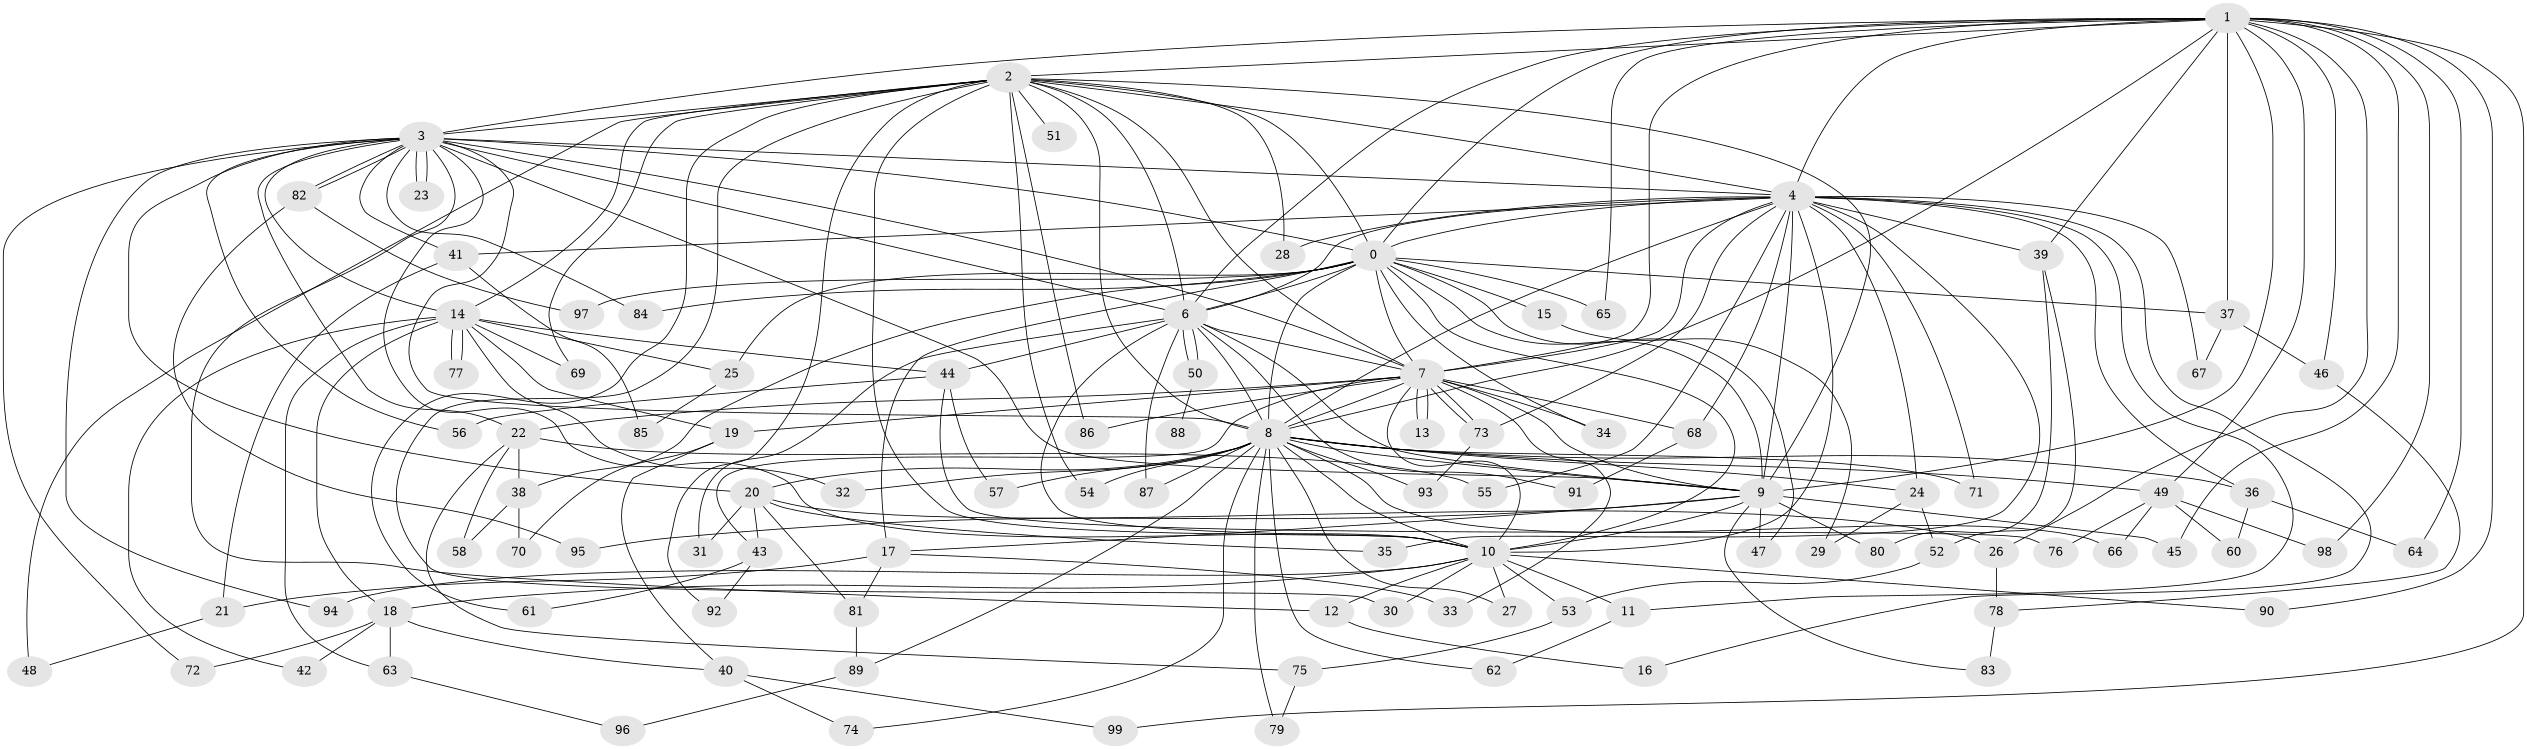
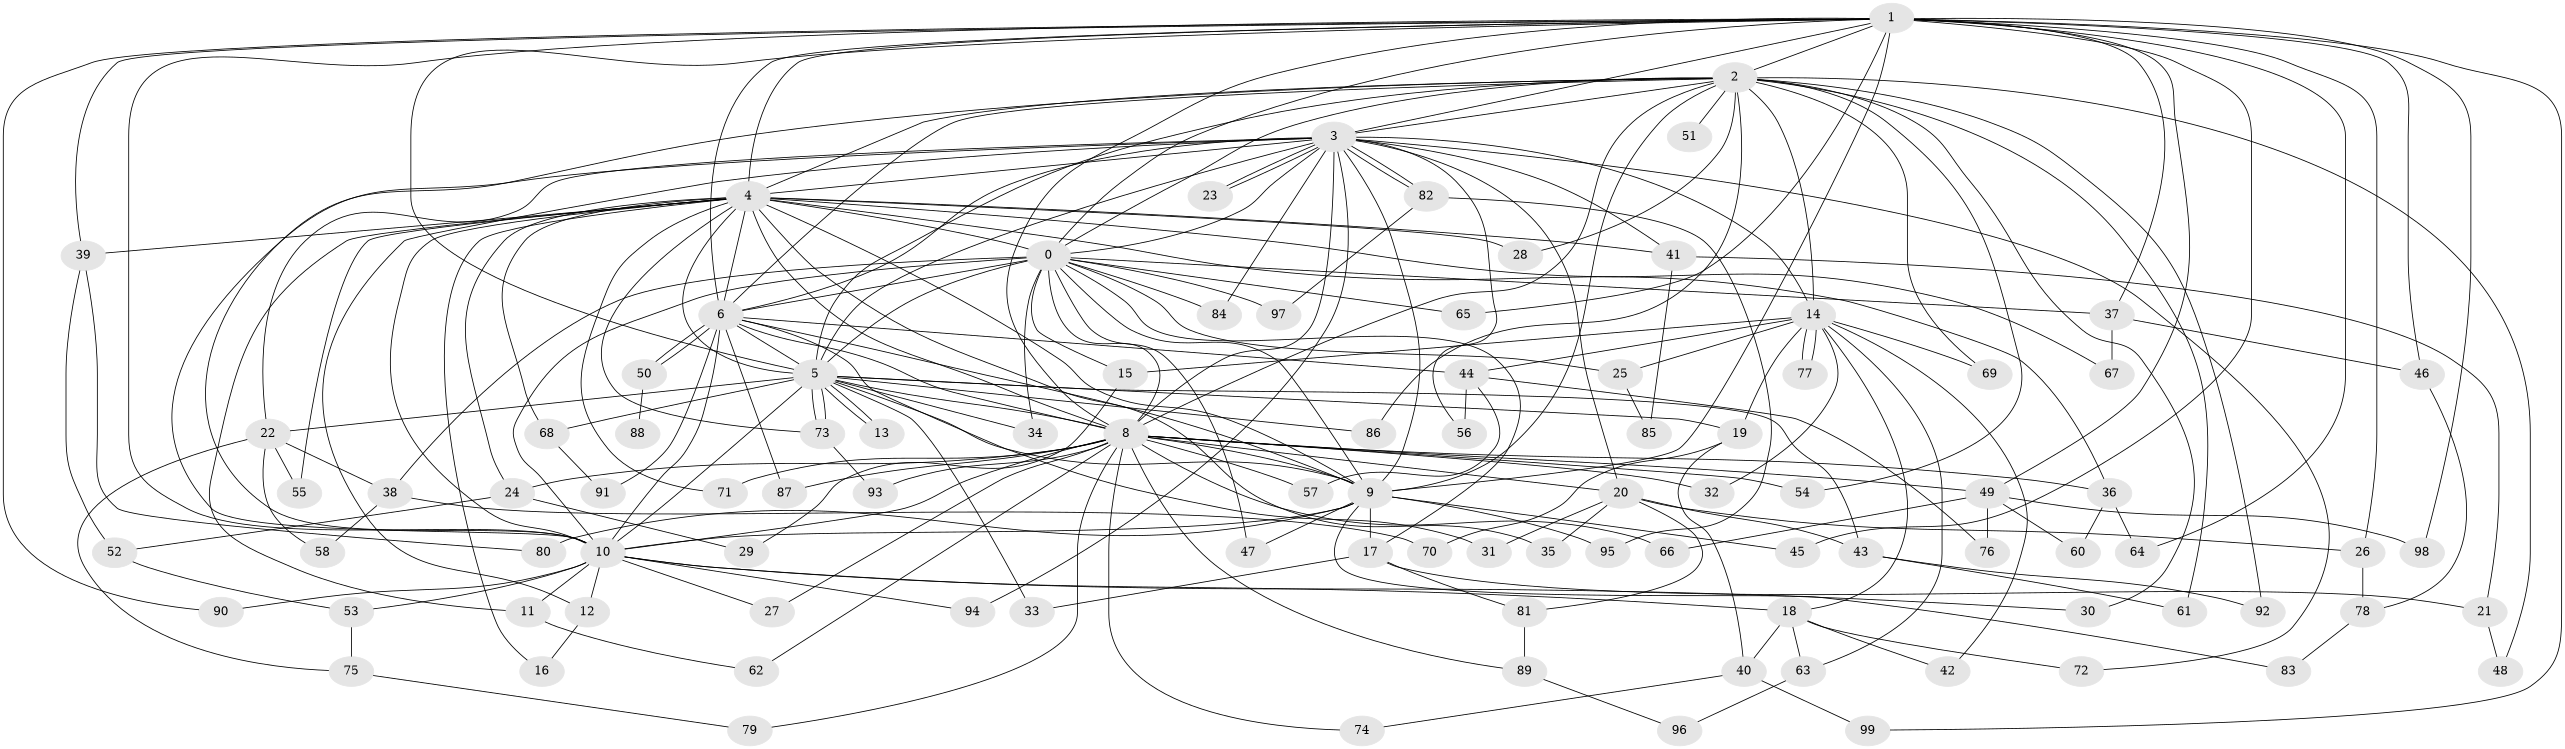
edge "1" -- "10": added
edge "14" -- "15": added
node "7": label "7" -> "5"
